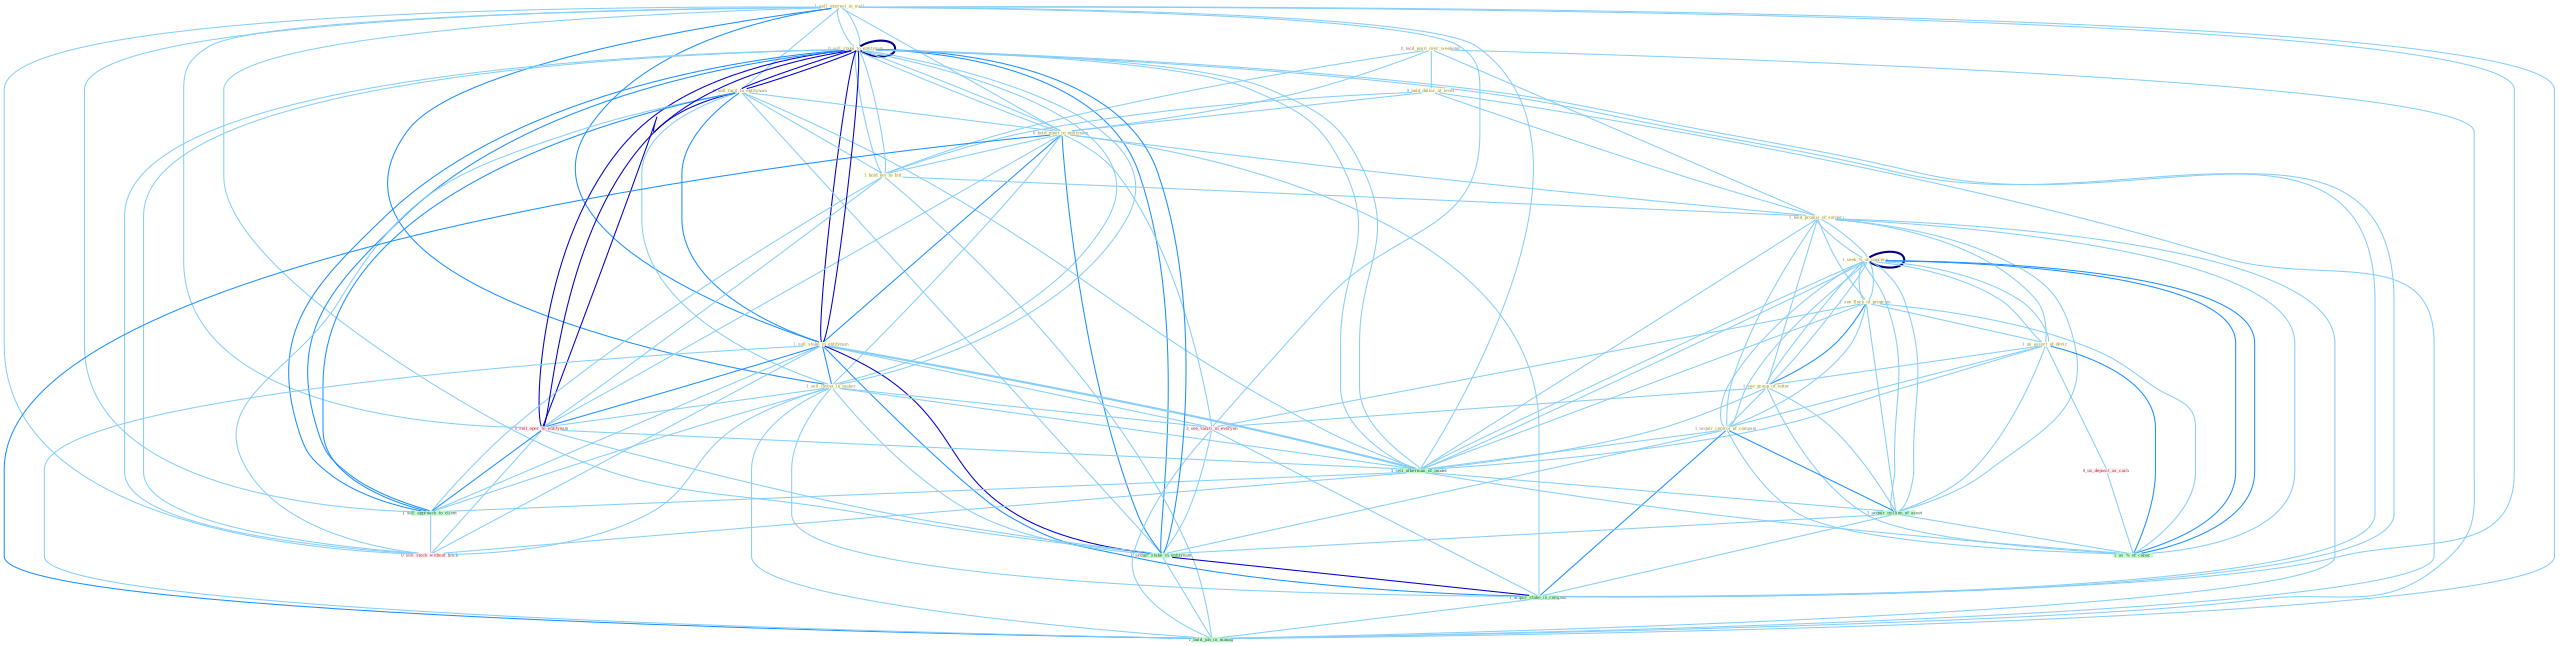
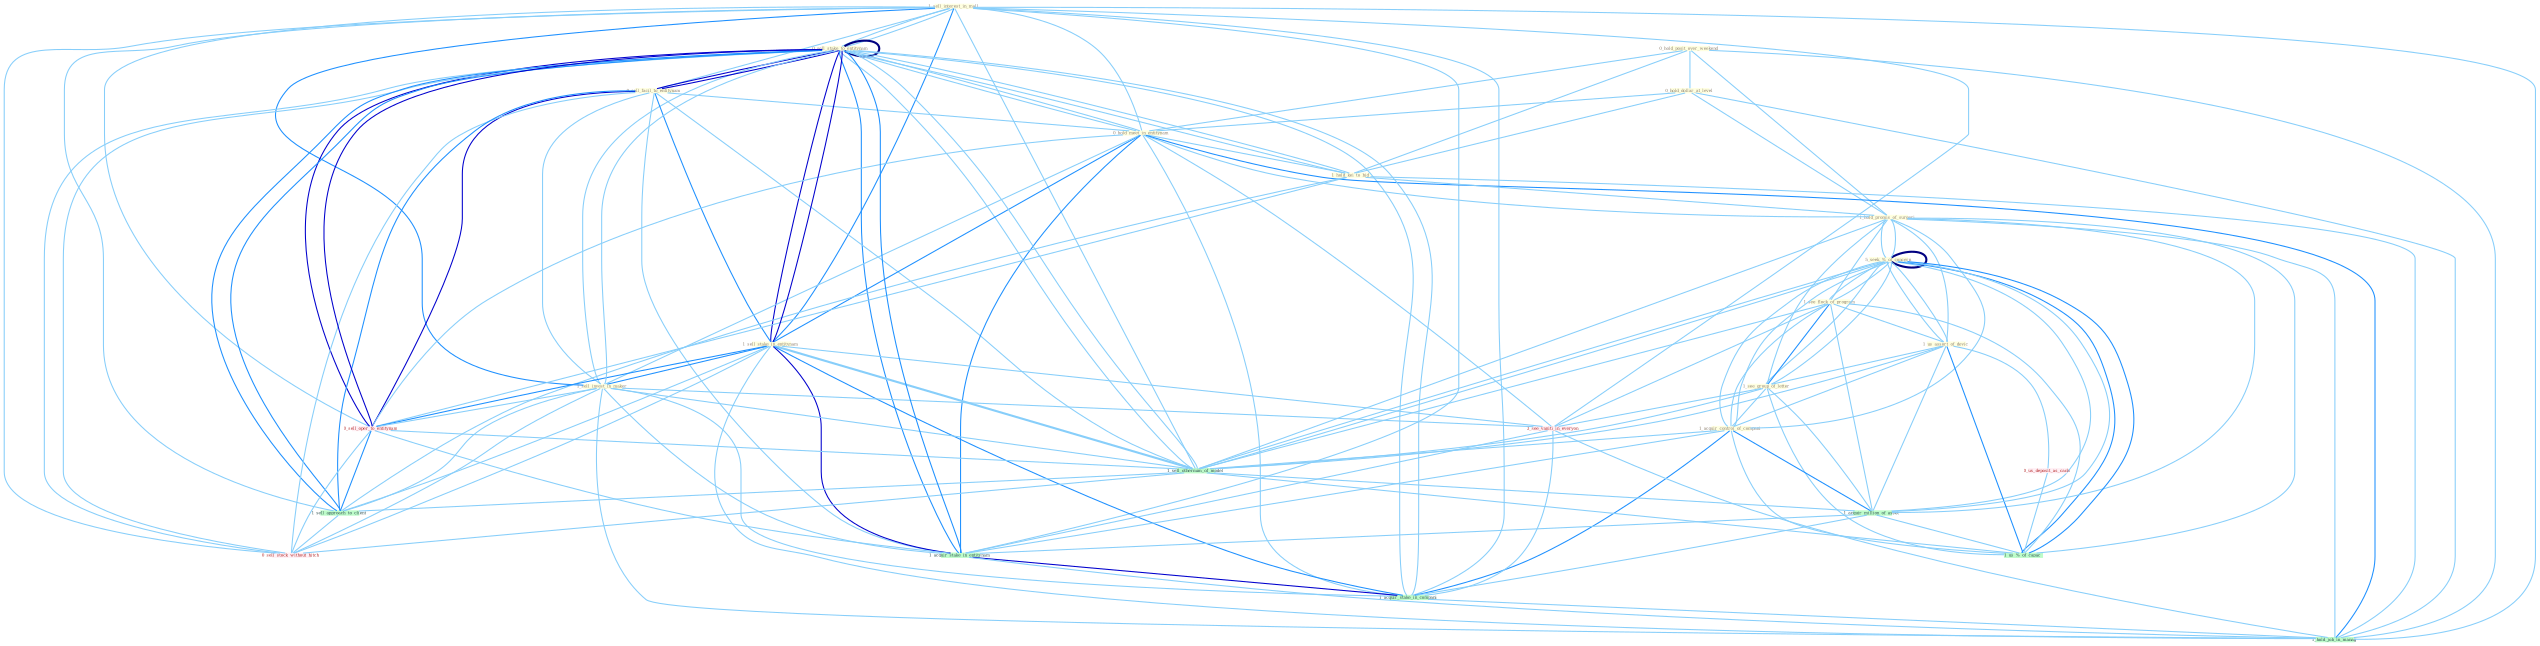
edge "0_sell_facil_to_entitynam" -- "1_hold_kei_to_bid": removed
node "1_seek_%_of_concern": label "1_seek_%_of_concern" -> "5_seek_%_of_concern"
